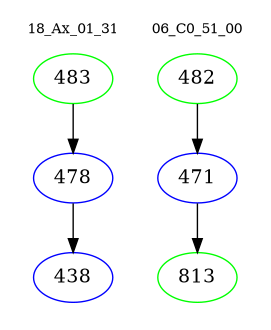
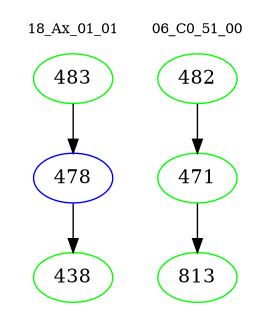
cluster "18_Ax_01_31": label "18_Ax_01_31" -> "18_Ax_01_01"
node "471": color blue -> green
node "438": color blue -> green
